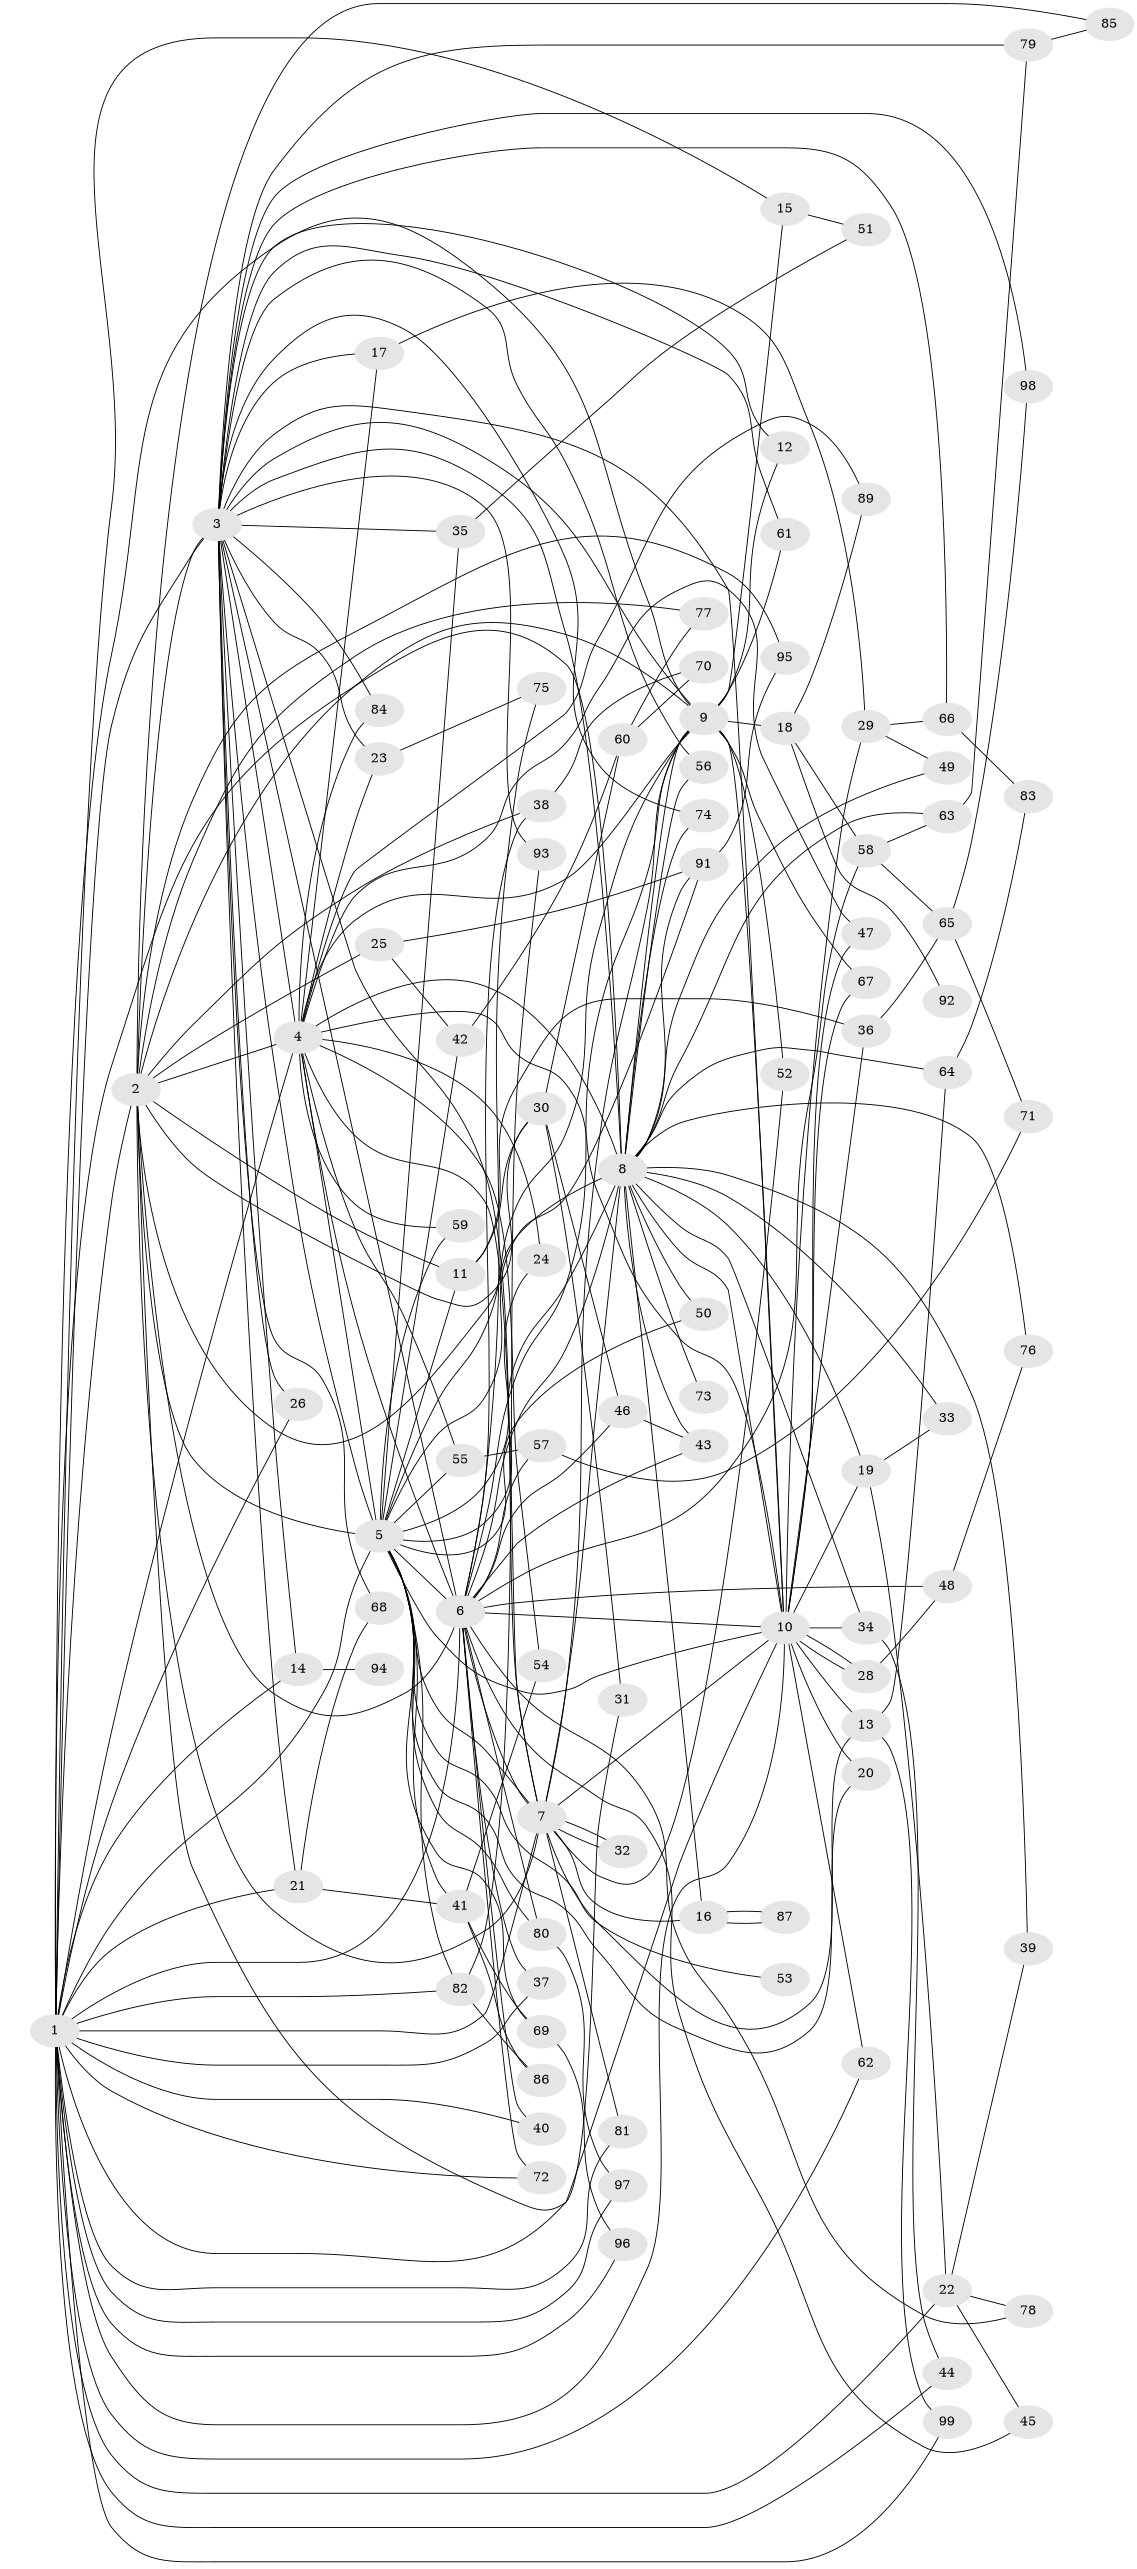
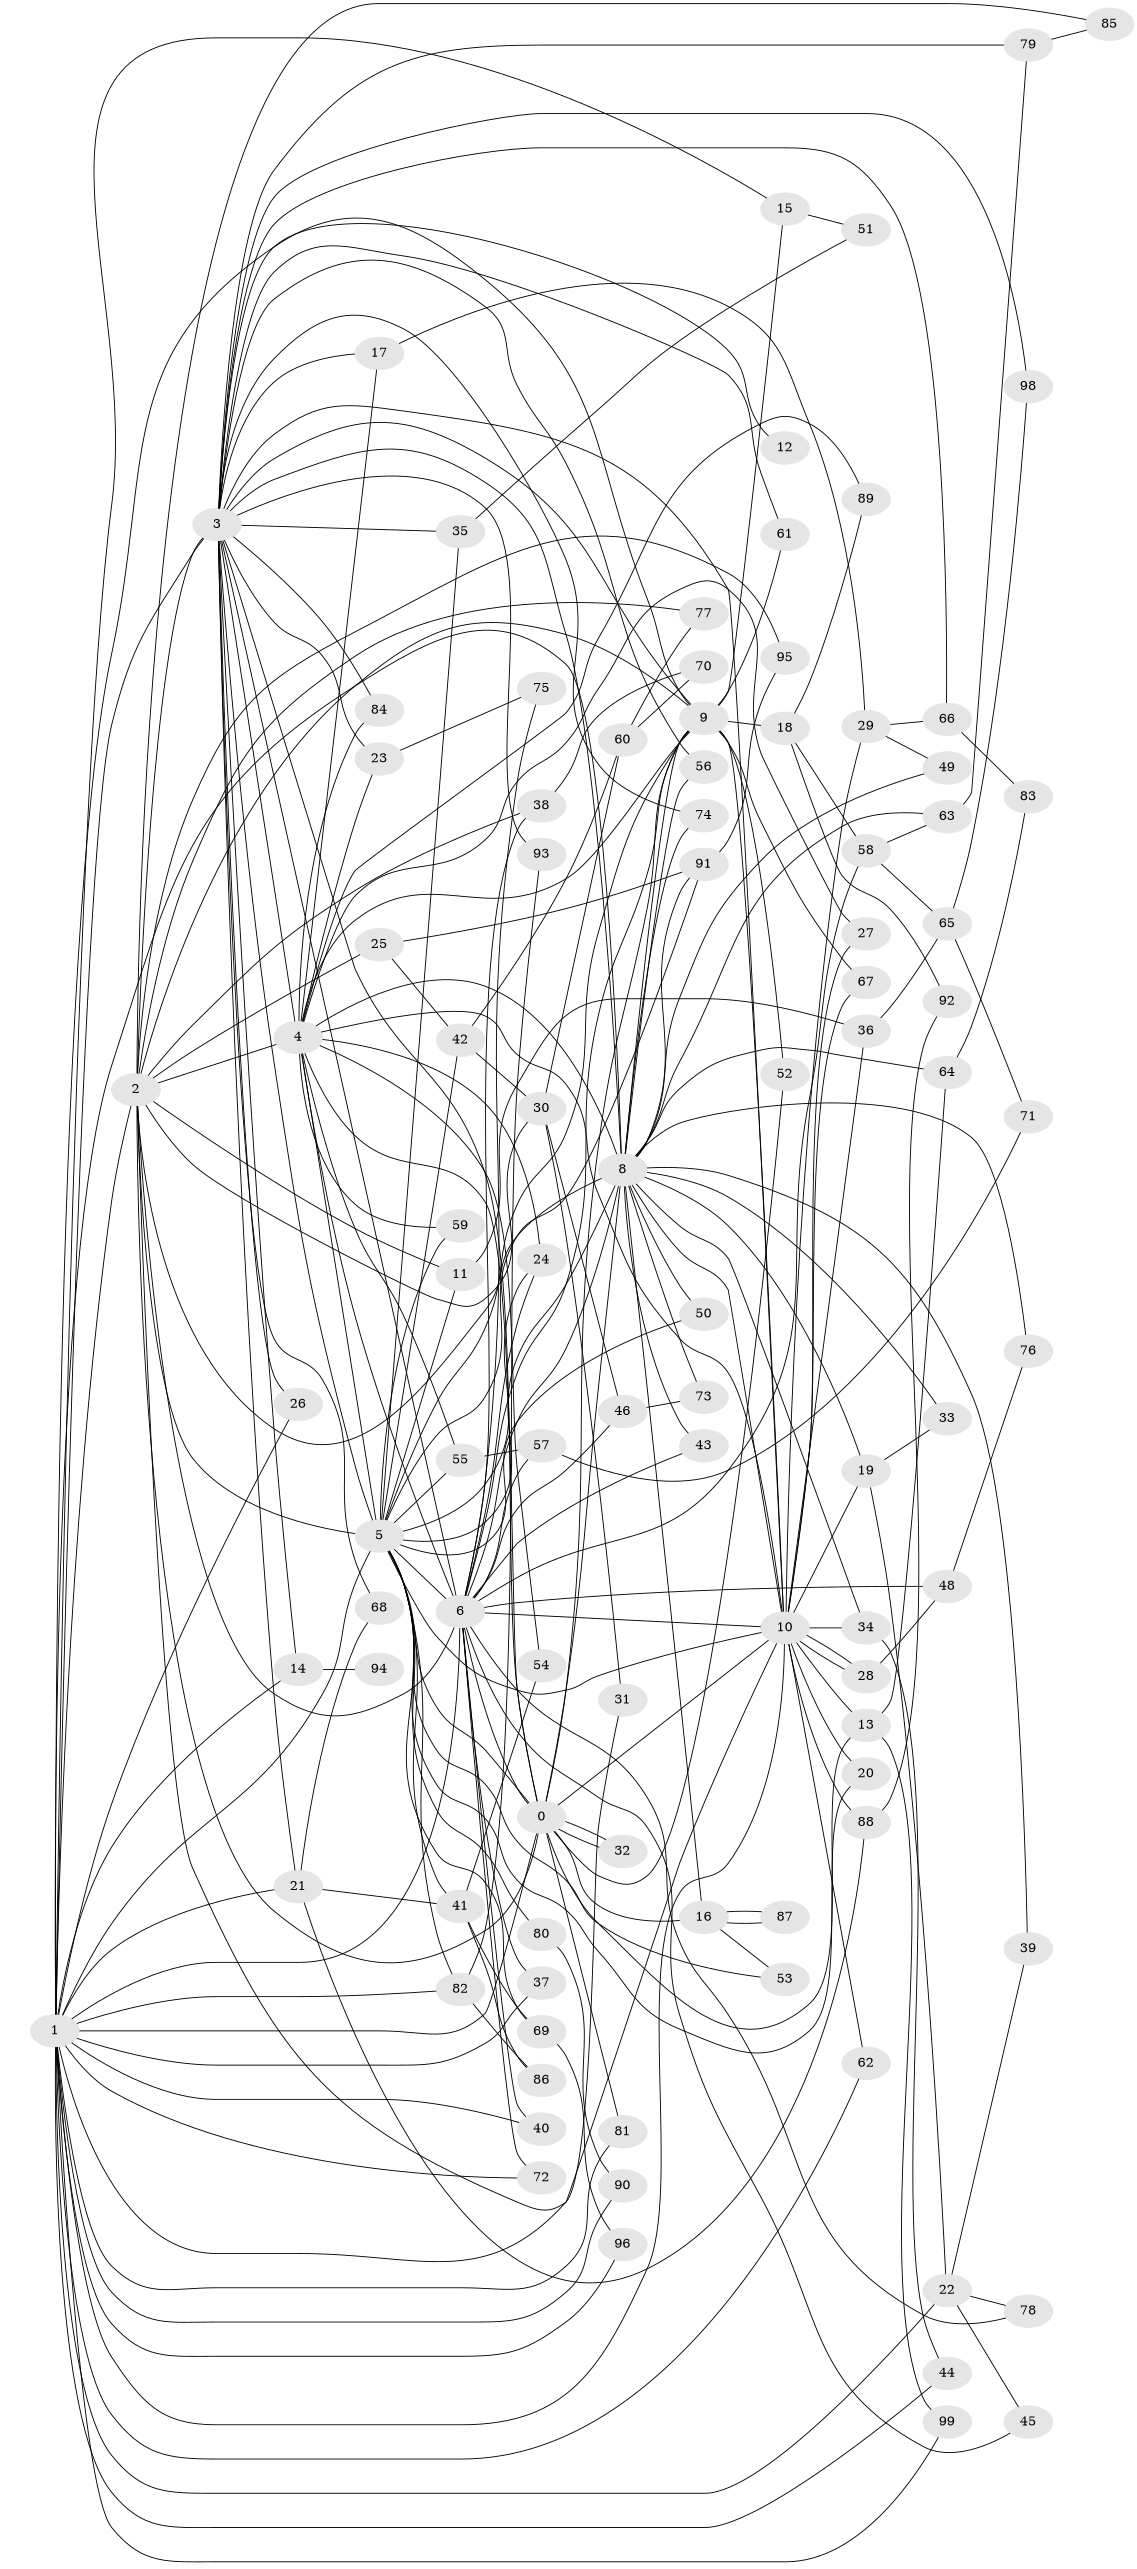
edge "12" -- "9": removed
node "47": label "47" -> "27"
edge "30" -- "11": now "30" -- "42"
edge "46" -- "43": now "46" -- "73"
edge "4" -- "1": removed
edge "6" -- "80": now "6" -- "24"
node "7": label "7" -> "0"
node "88": added
edge "16" -- "53": added
node "97": label "97" -> "90"
